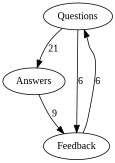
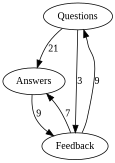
edge "Questions" -> "Feedback": label "6" -> "3"
edge "Feedback" -> "Questions": label "6" -> "9"
edge "Feedback" -> "Answers": added, label "7"
